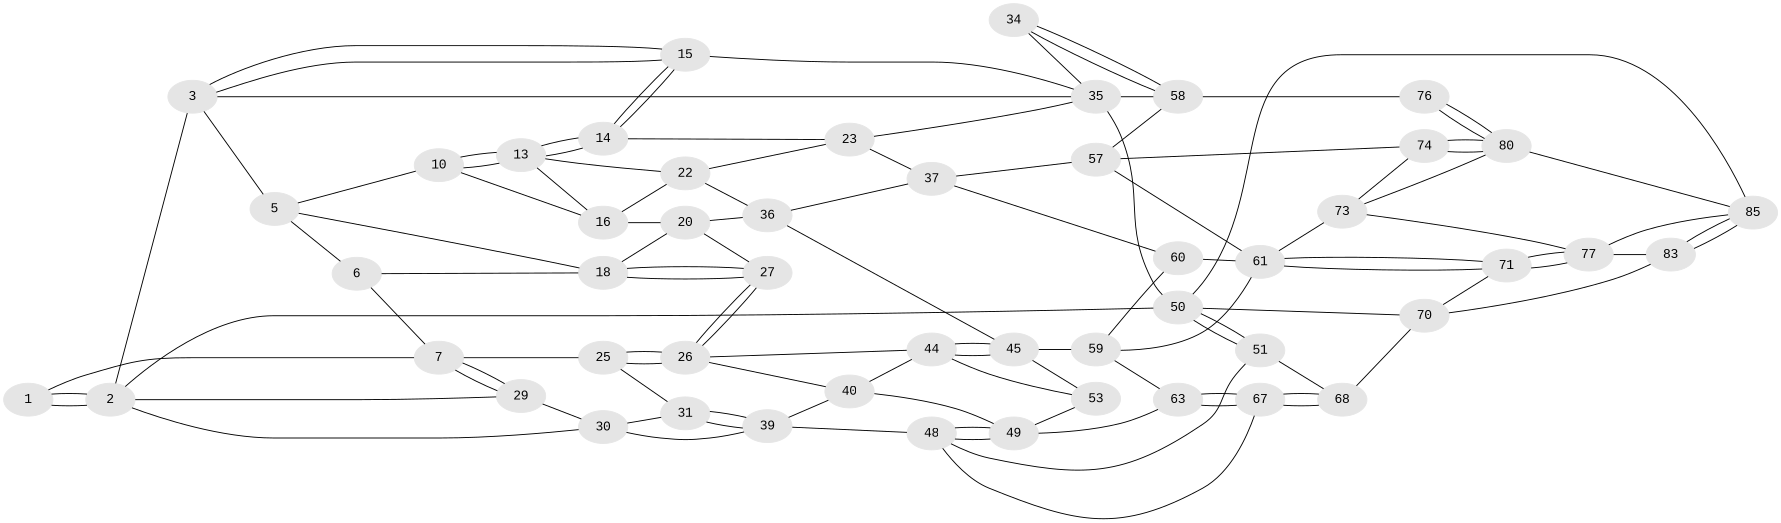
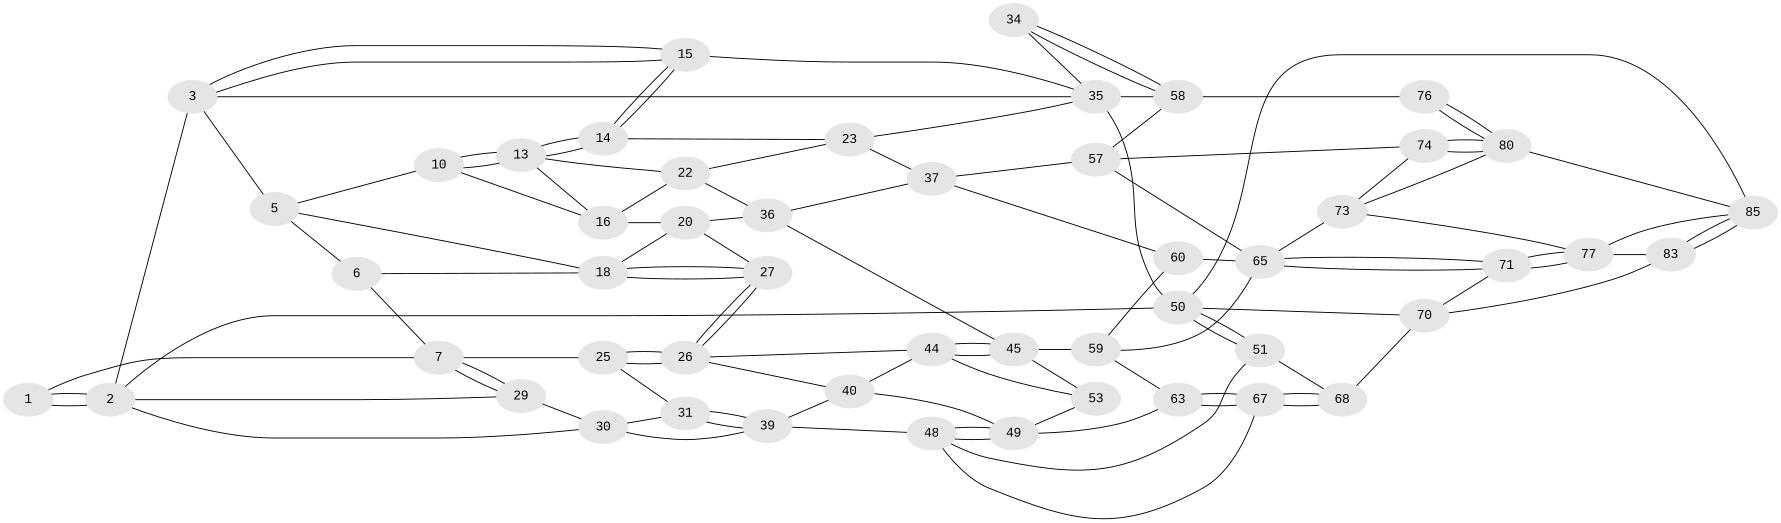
node "61": label "61" -> "65"
